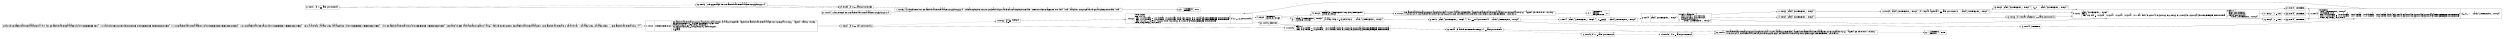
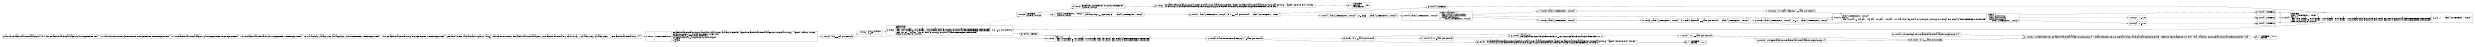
node "10: 0x004f": text "IMMUTABLE: r0 r1" -> "PHI: r0 r1"
node "26: 0x00ca": added
